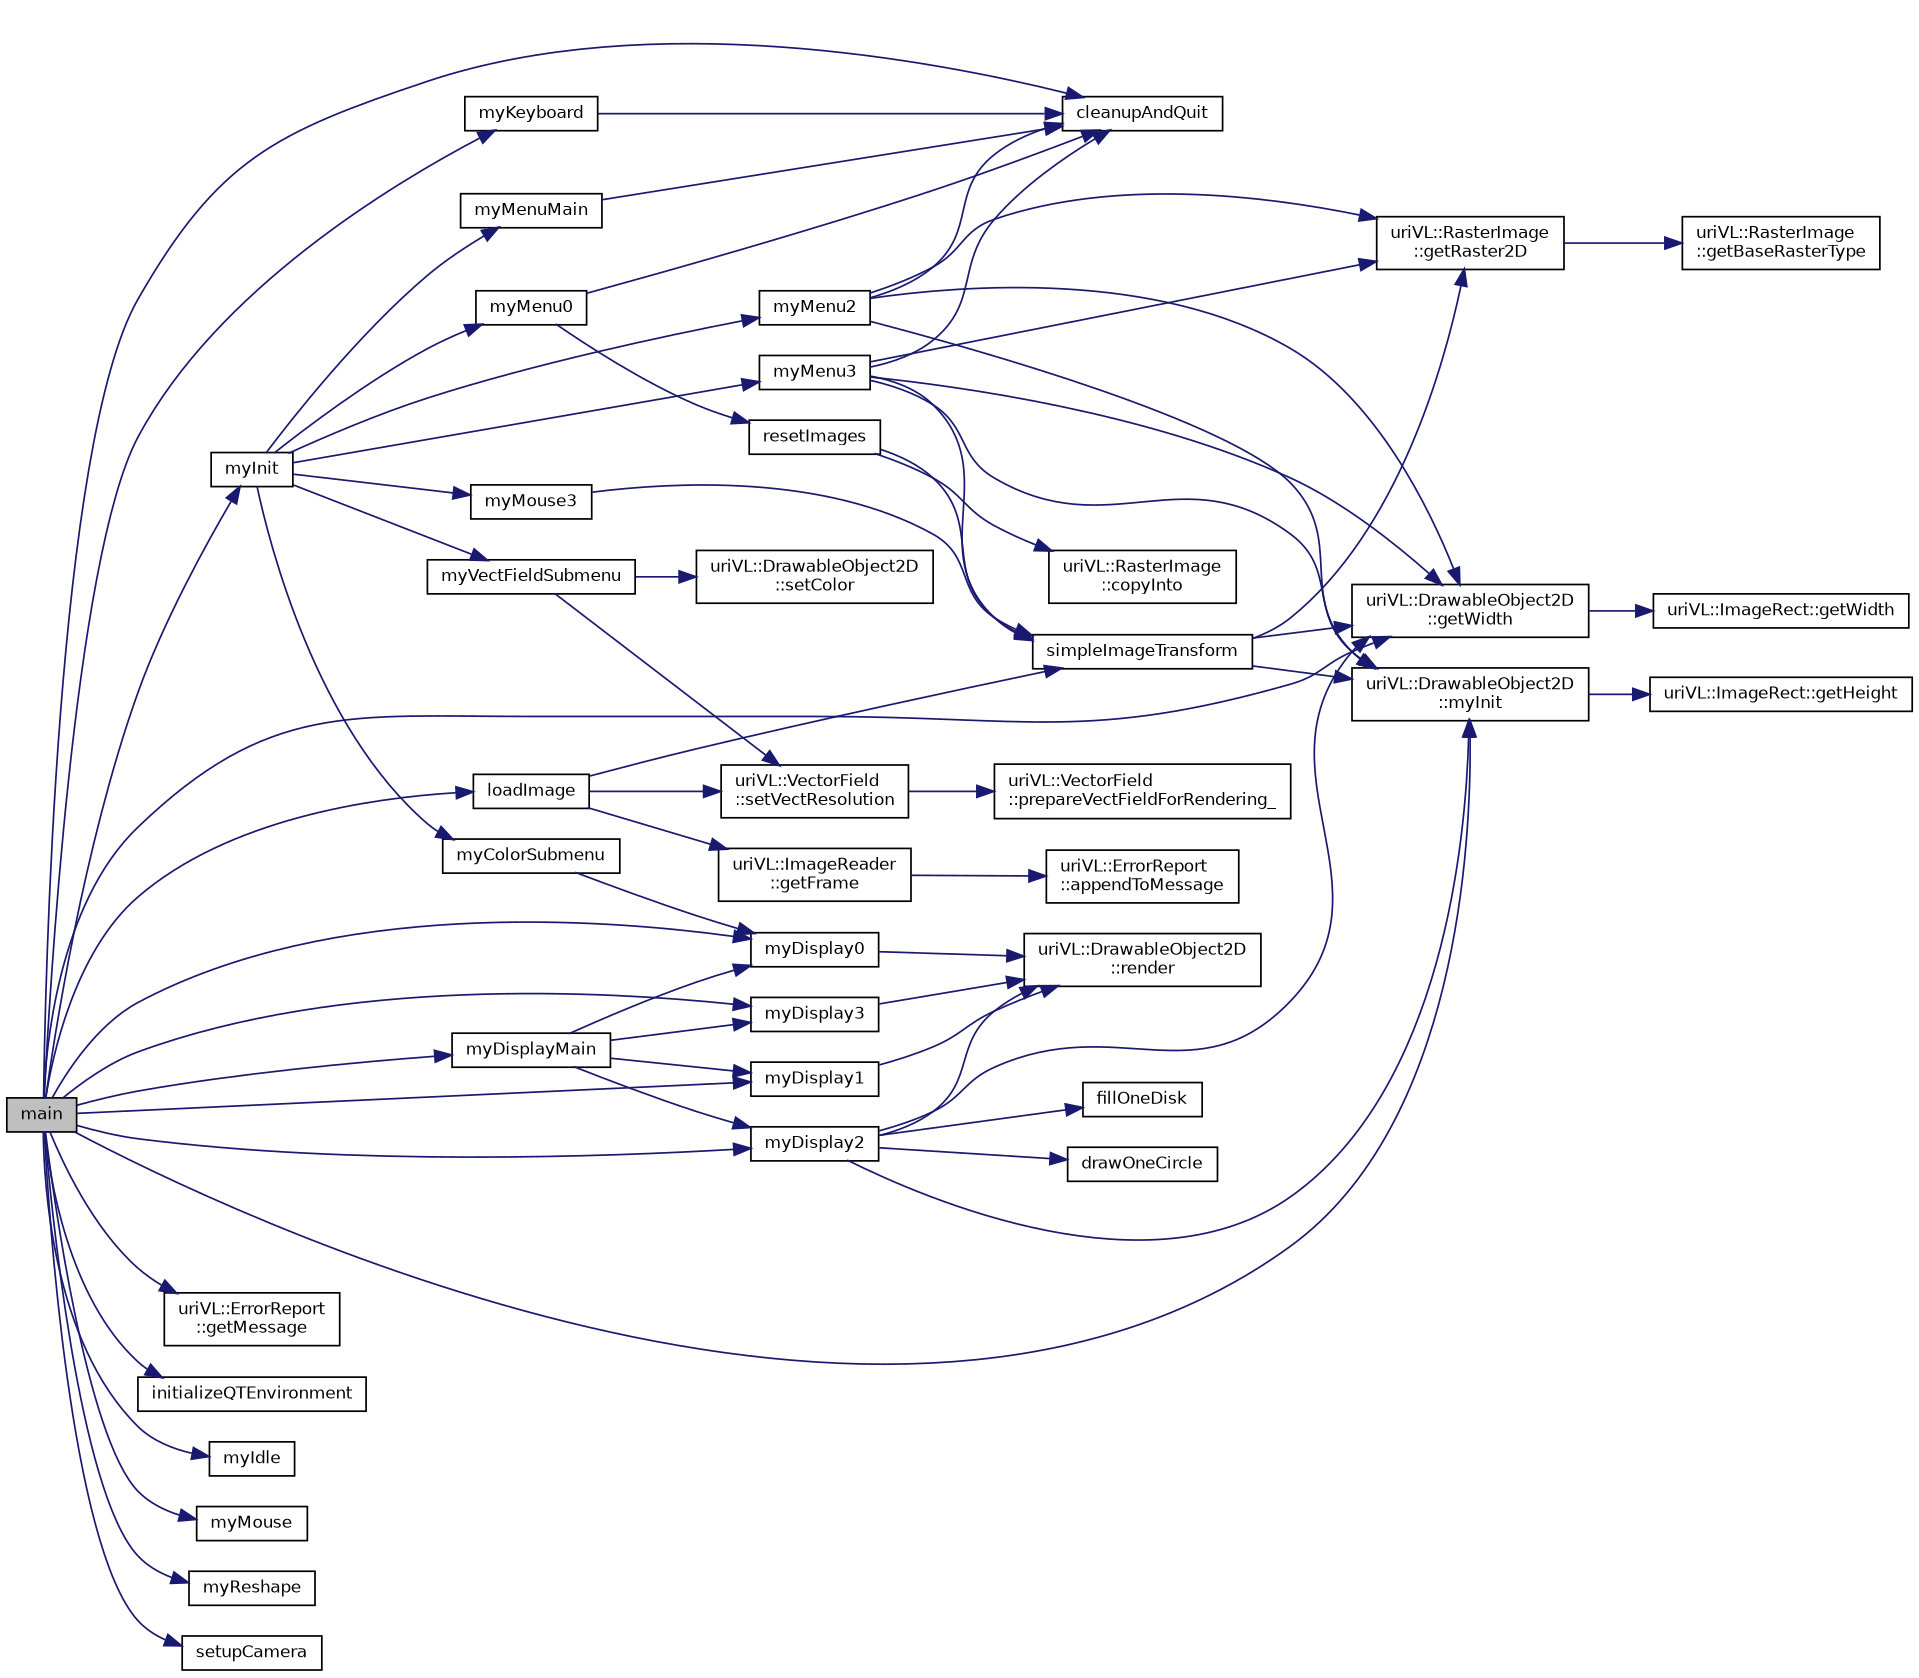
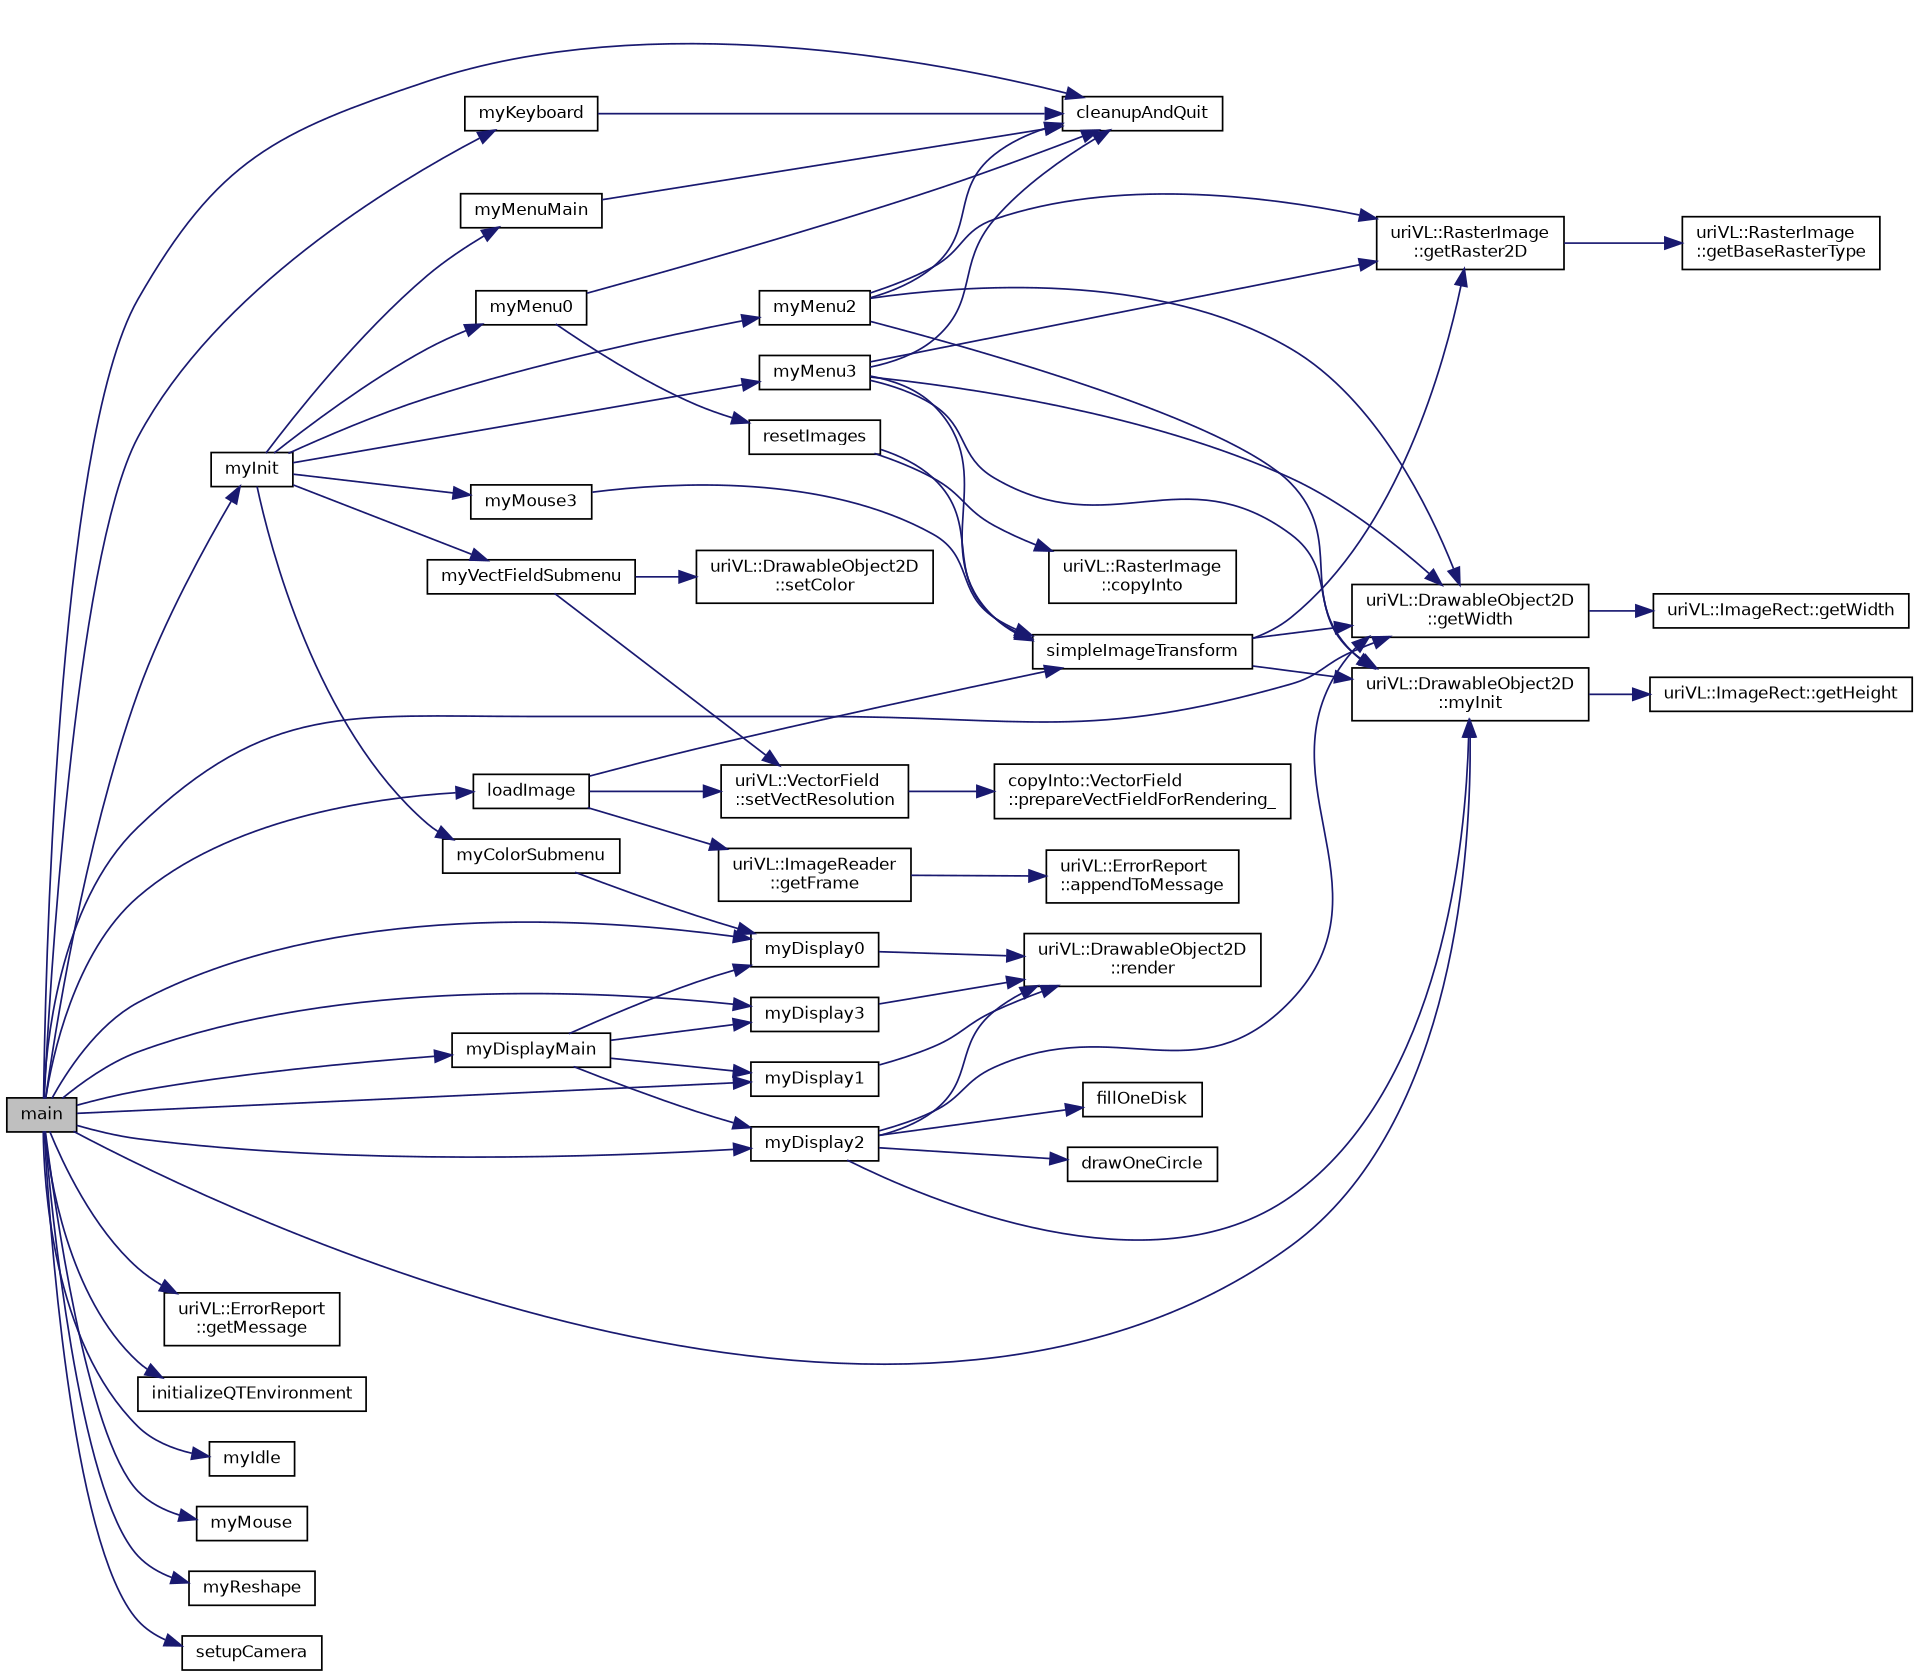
node "uriVL::VectorField ::prepareVectFieldForRendering_": label "uriVL::VectorField ::prepareVectFieldForRendering_" -> "copyInto::VectorField ::prepareVectFieldForRendering_"
